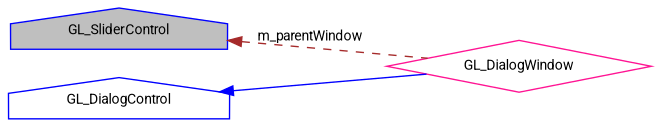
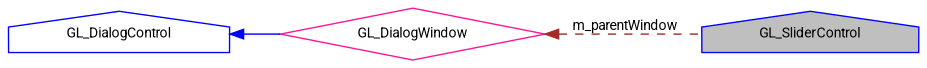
edge "GL_DialogWindow" -> "GL_SliderControl": reversed
